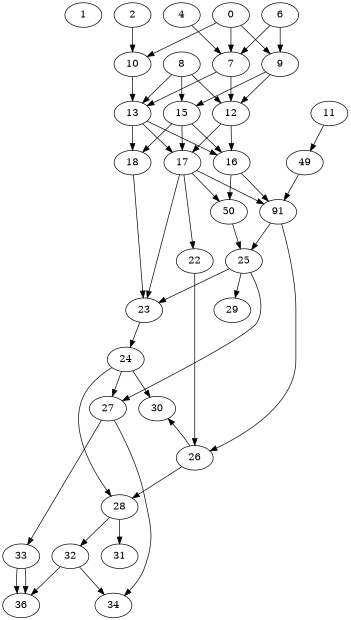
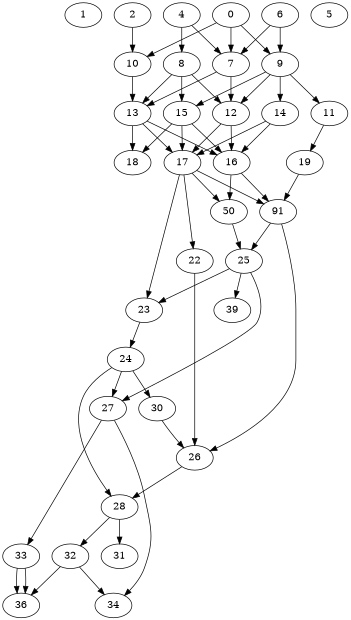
node "5": added
edge "4" -> "8": added
edge "9" -> "11": added
node "14": added
node "49": label "49" -> "19"
edge "18" -> "23": removed
node "29": label "29" -> "39"
edge "26" -> "30": reversed
